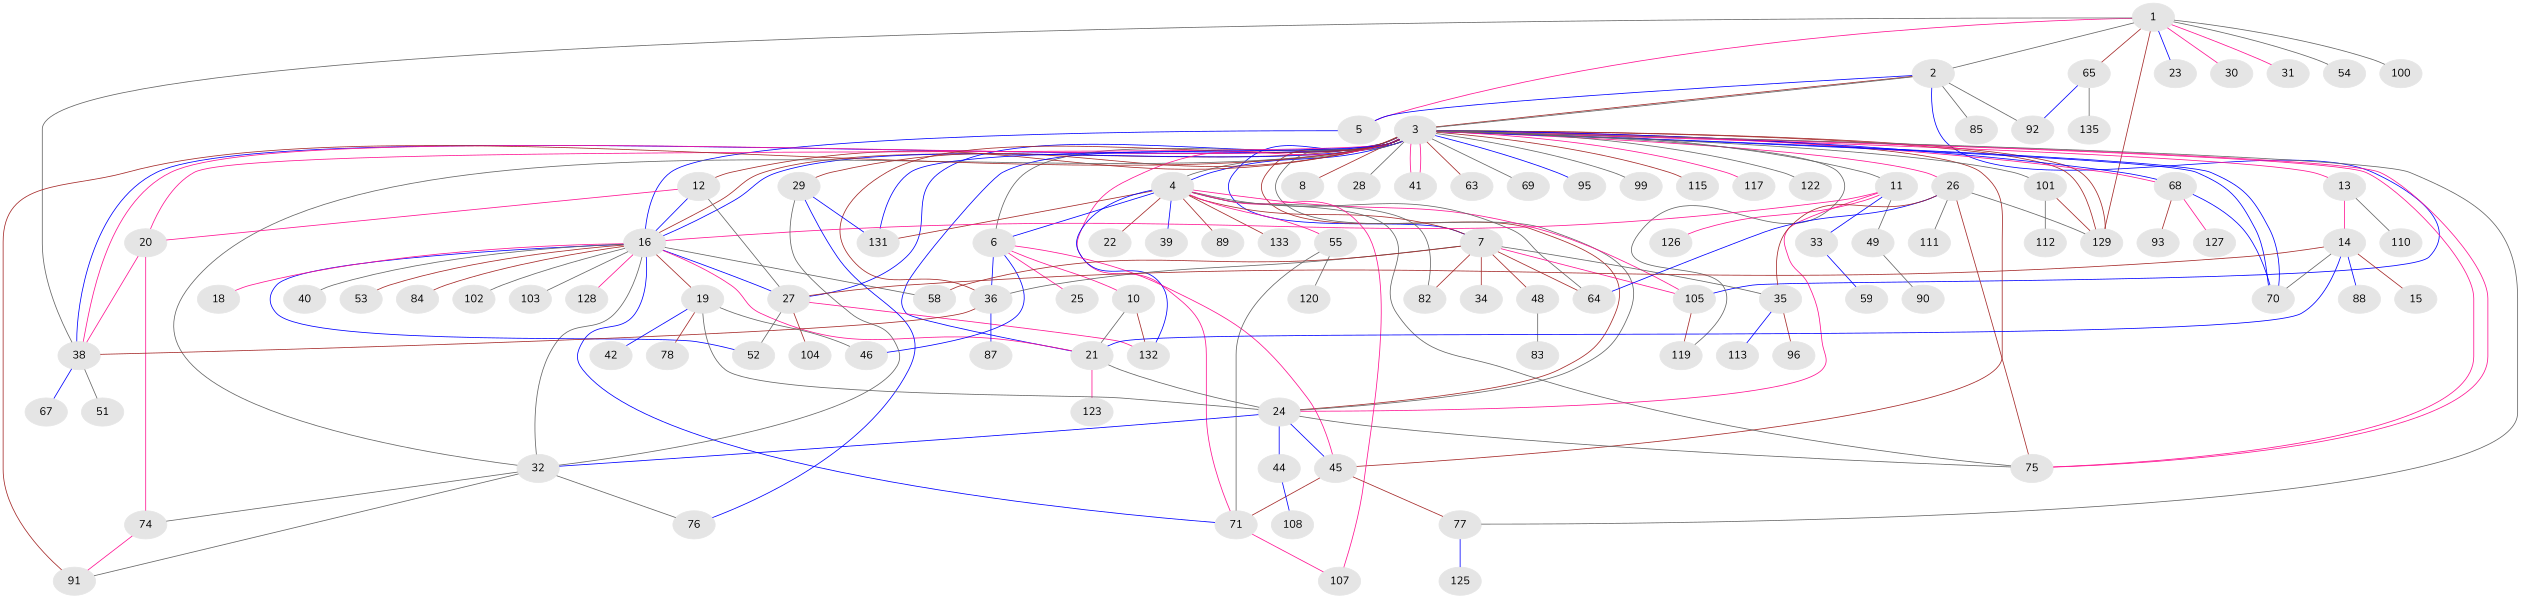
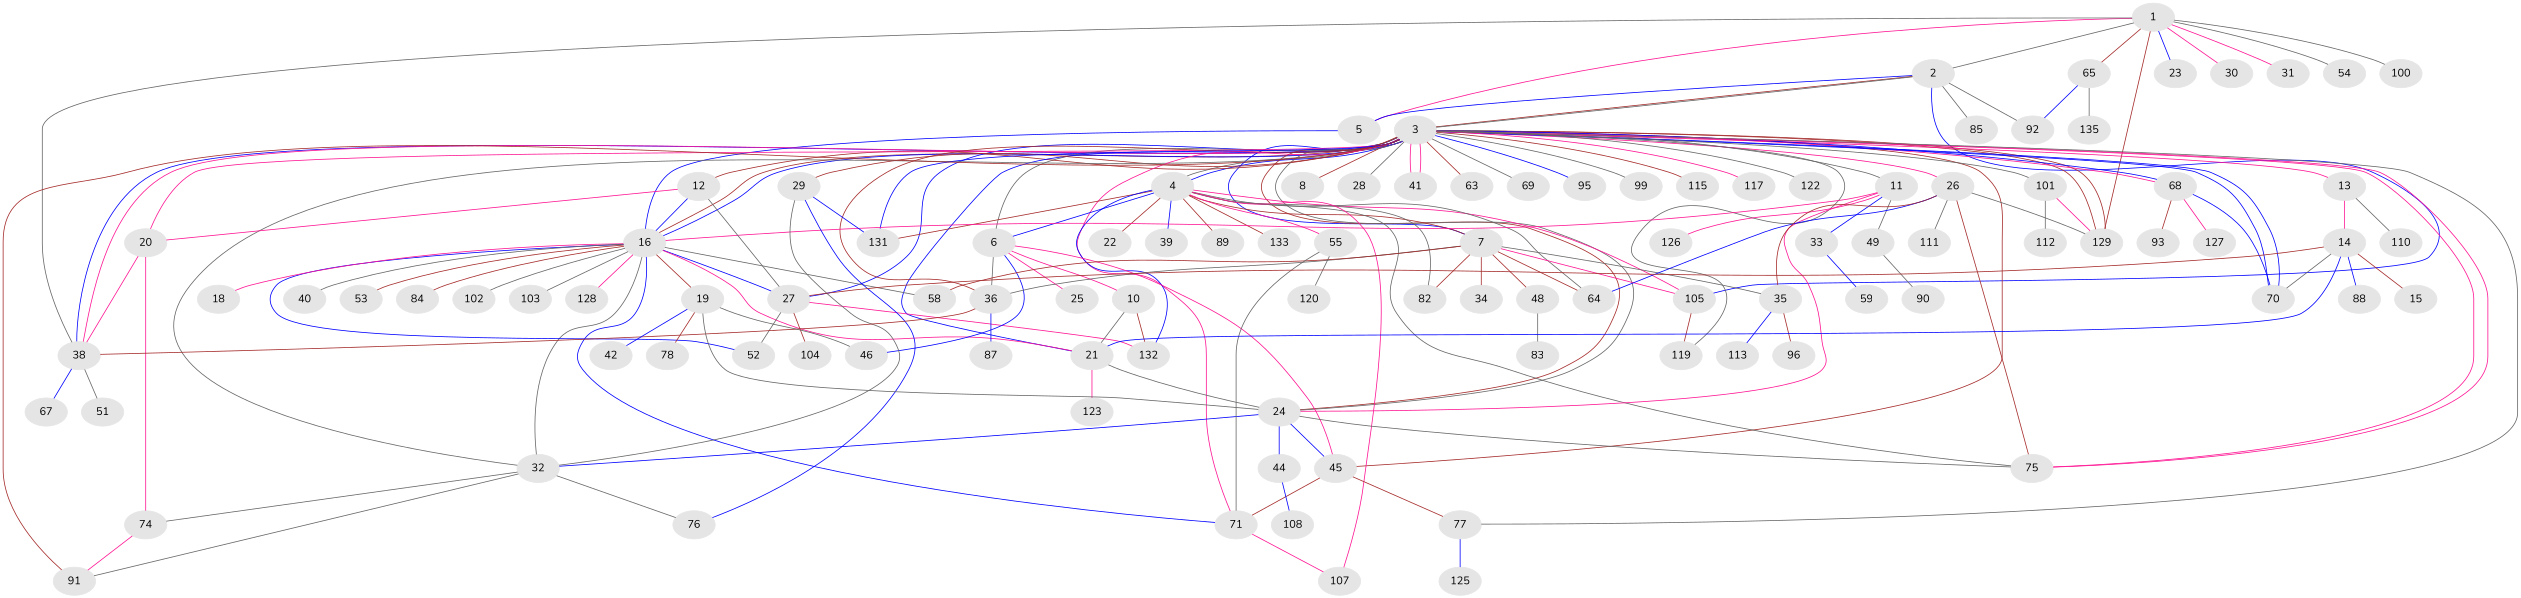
edge "101" -- "129": color brown -> deeppink
edge "6" -- "36": color blue -> gray40
